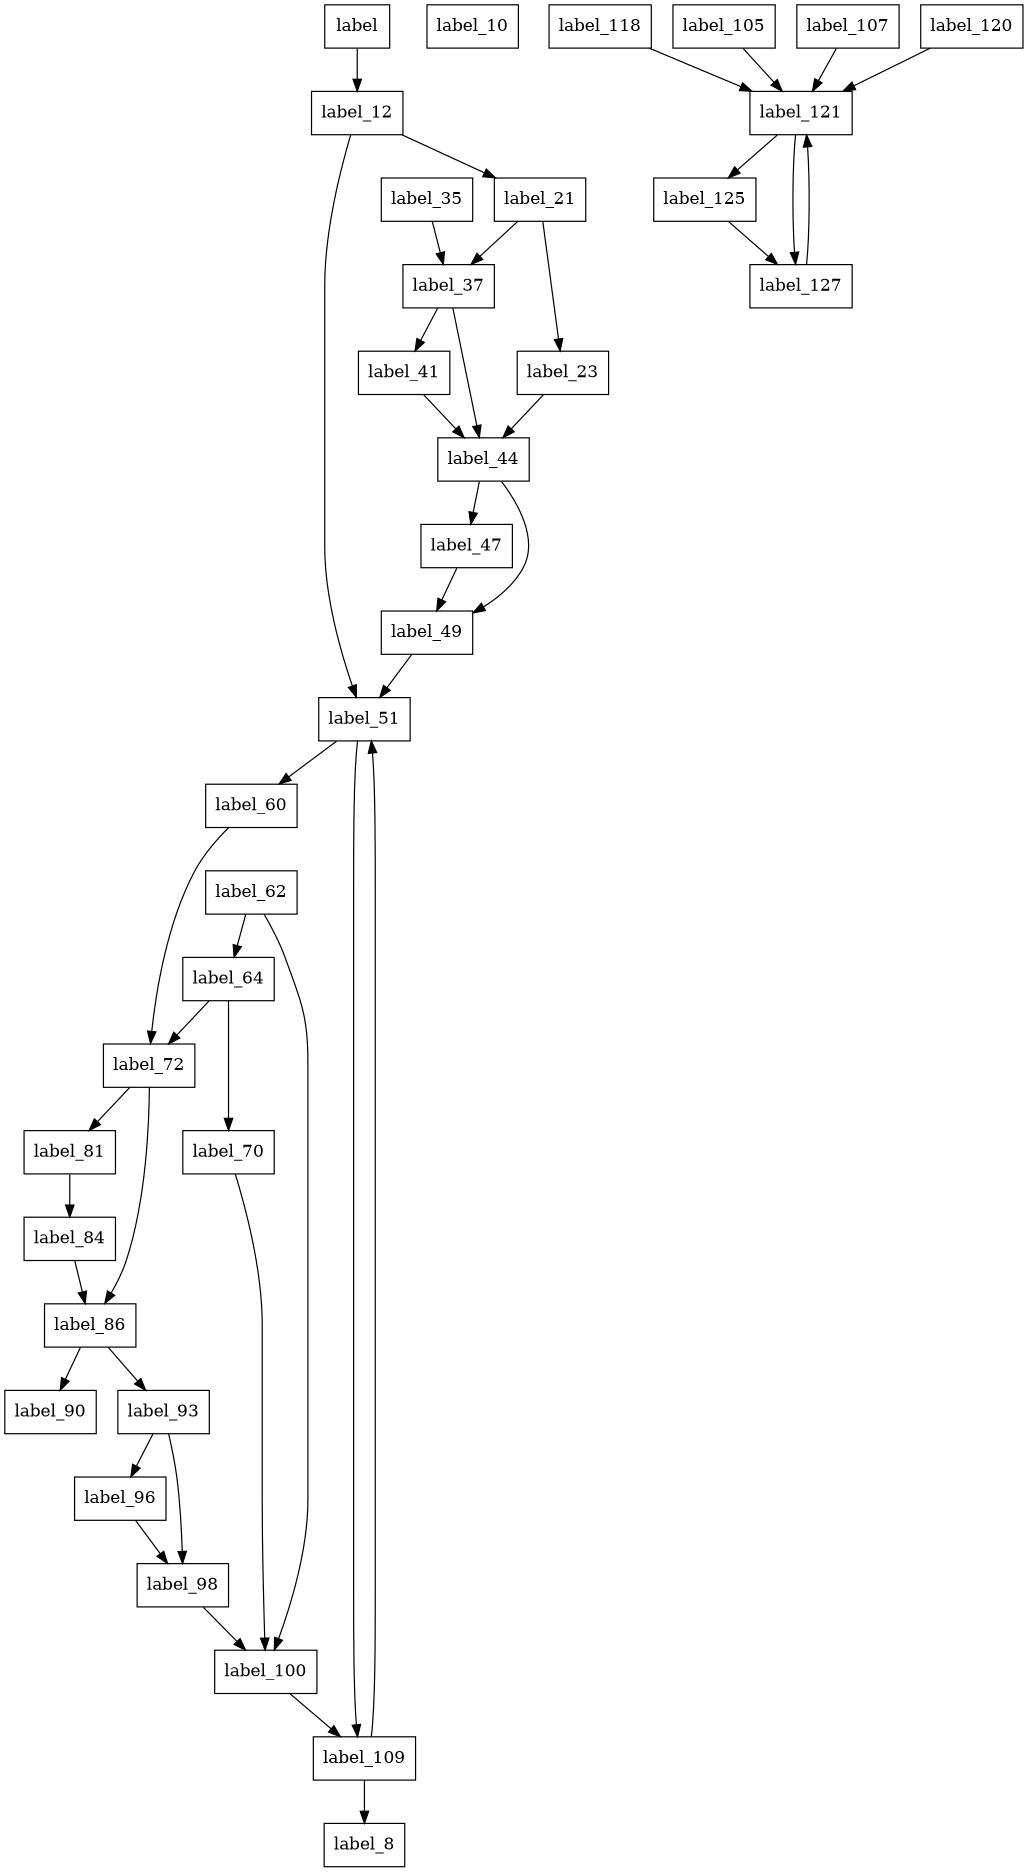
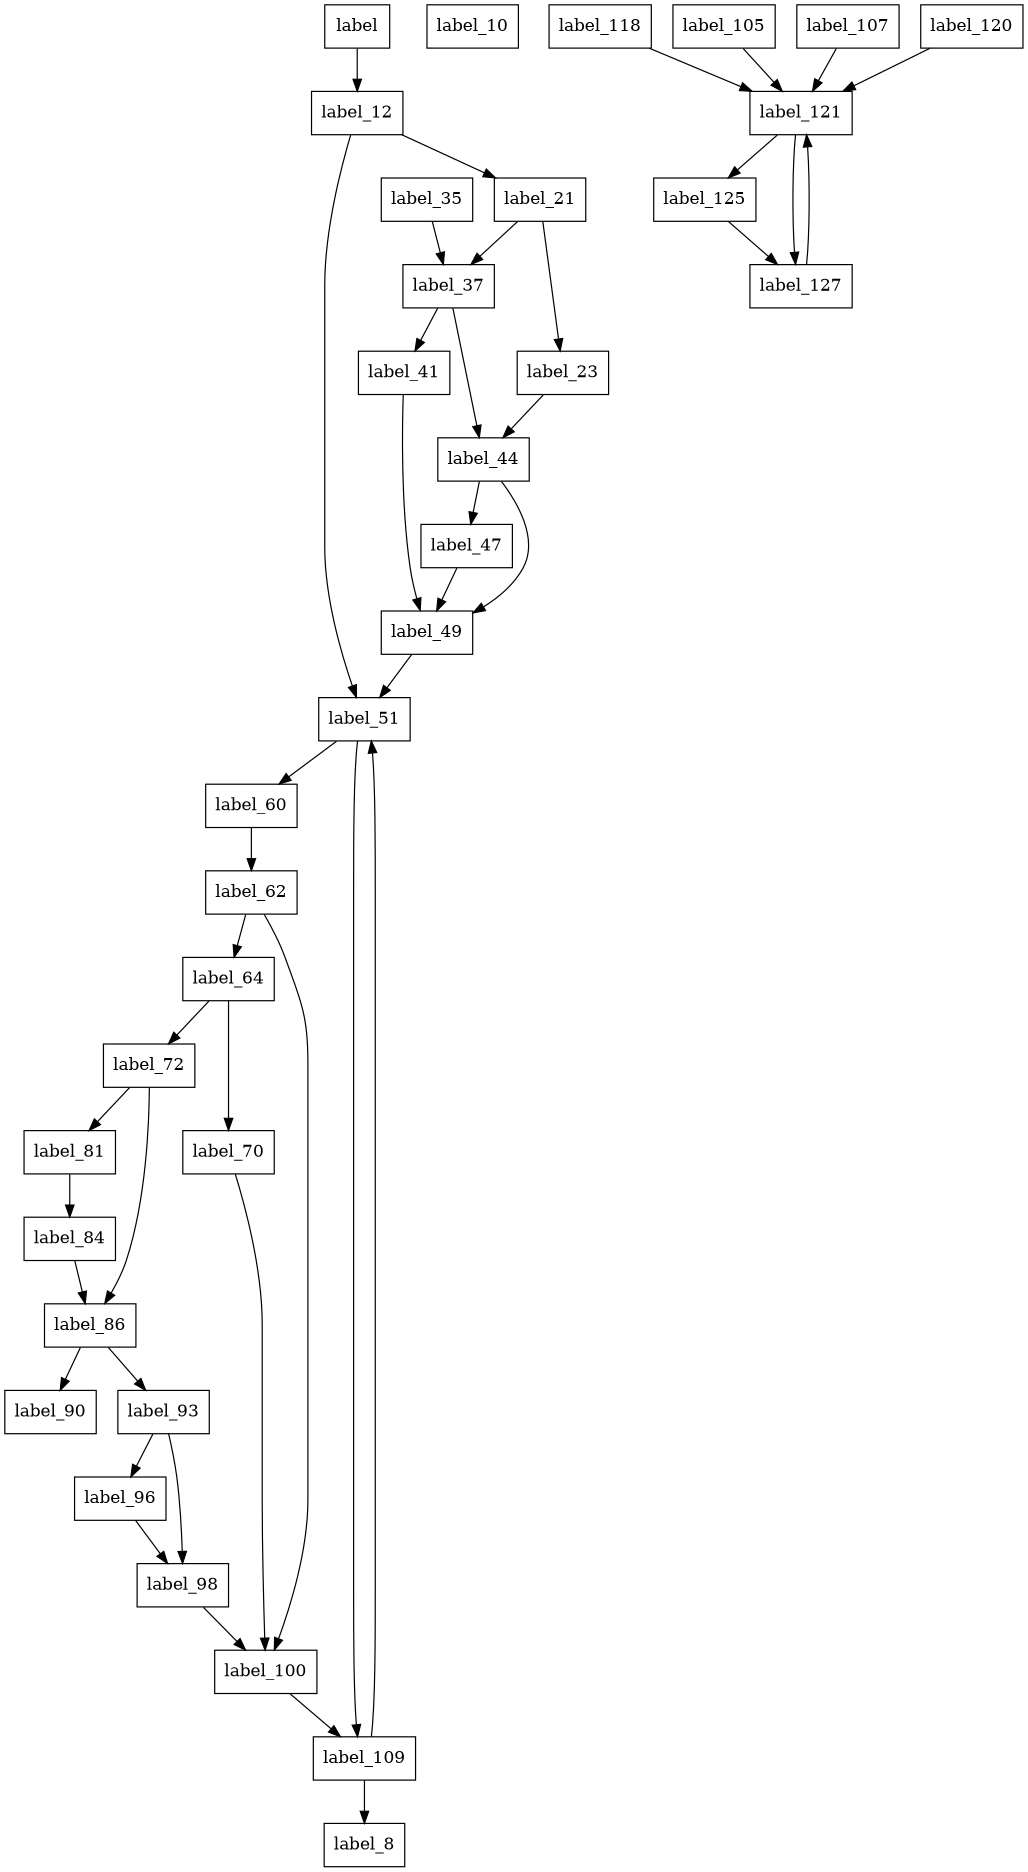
edge "label_41" -> "label_44": now "label_41" -> "label_49"
edge "label_60" -> "label_72": now "label_60" -> "label_62"
